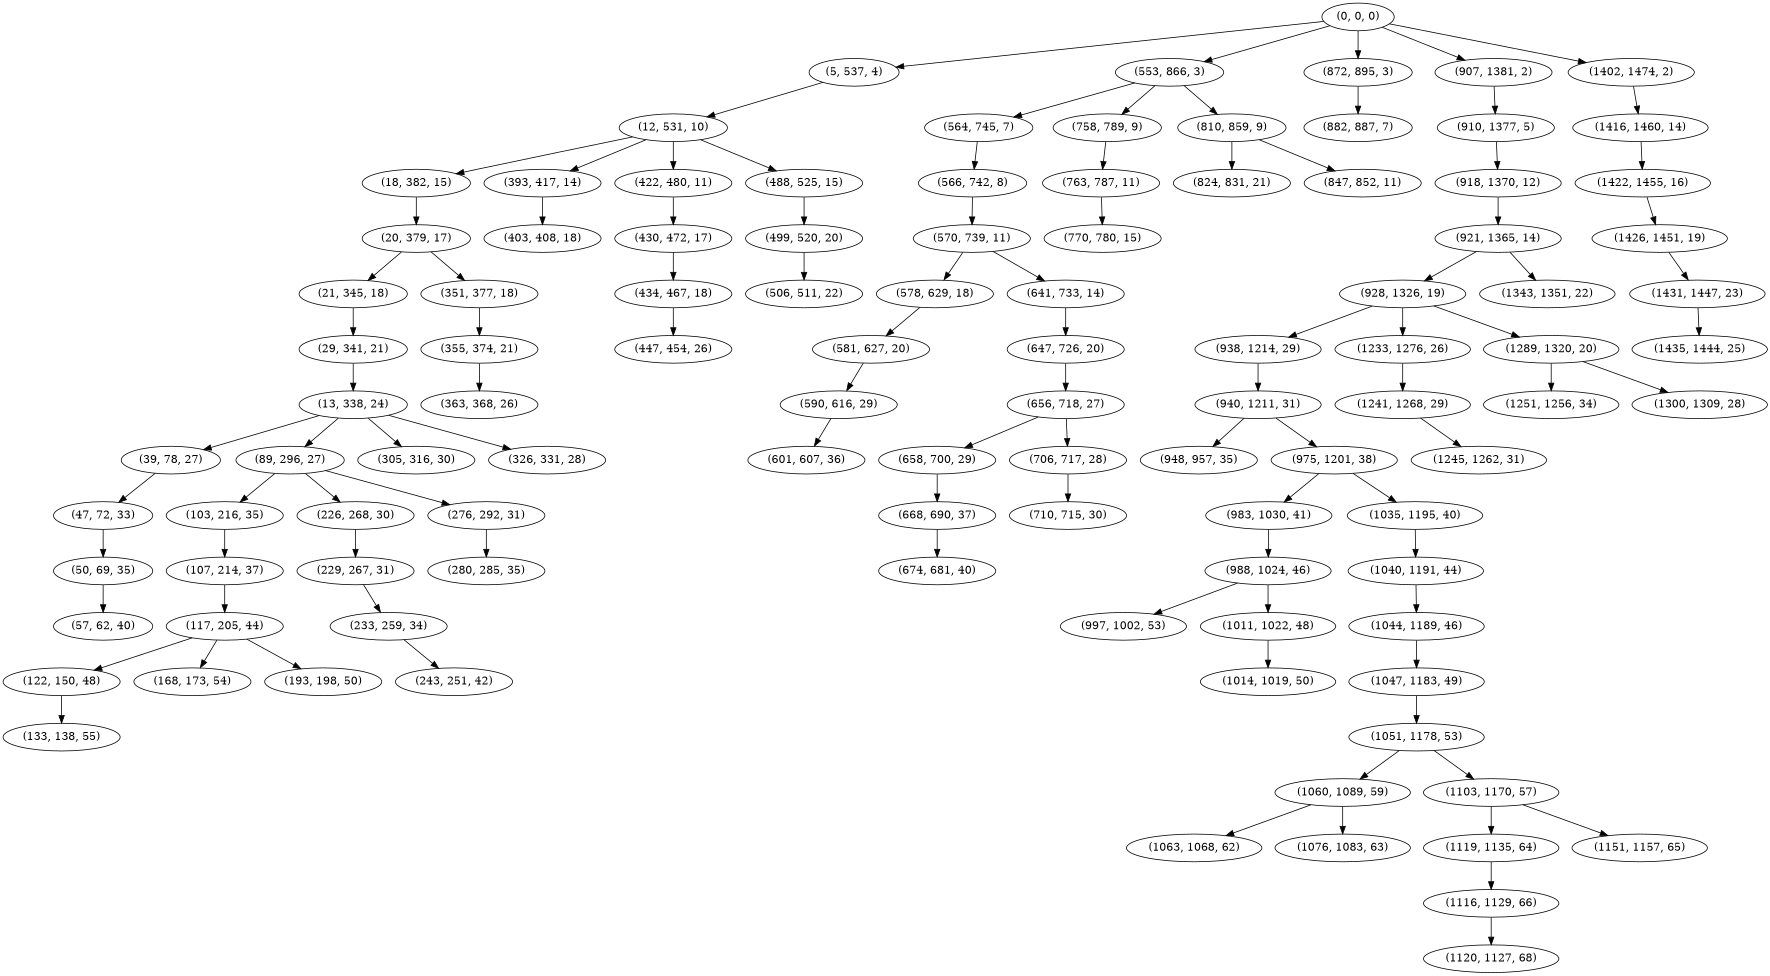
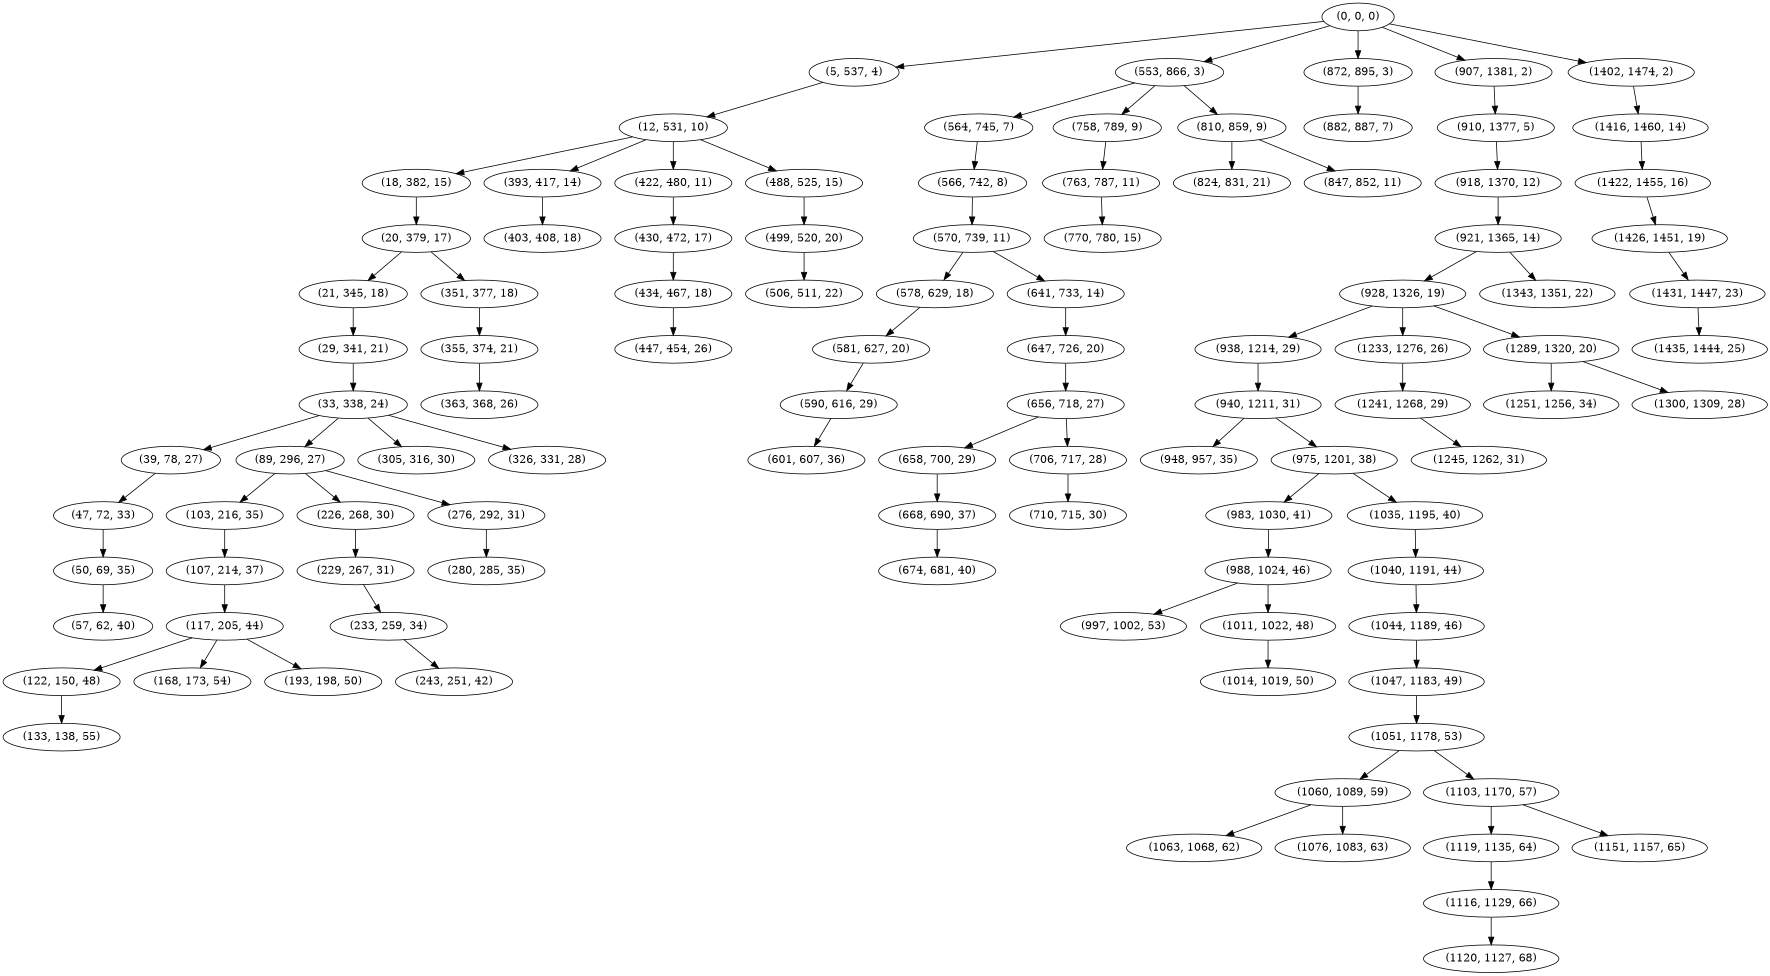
node "(13, 338, 24)": label "(13, 338, 24)" -> "(33, 338, 24)"
